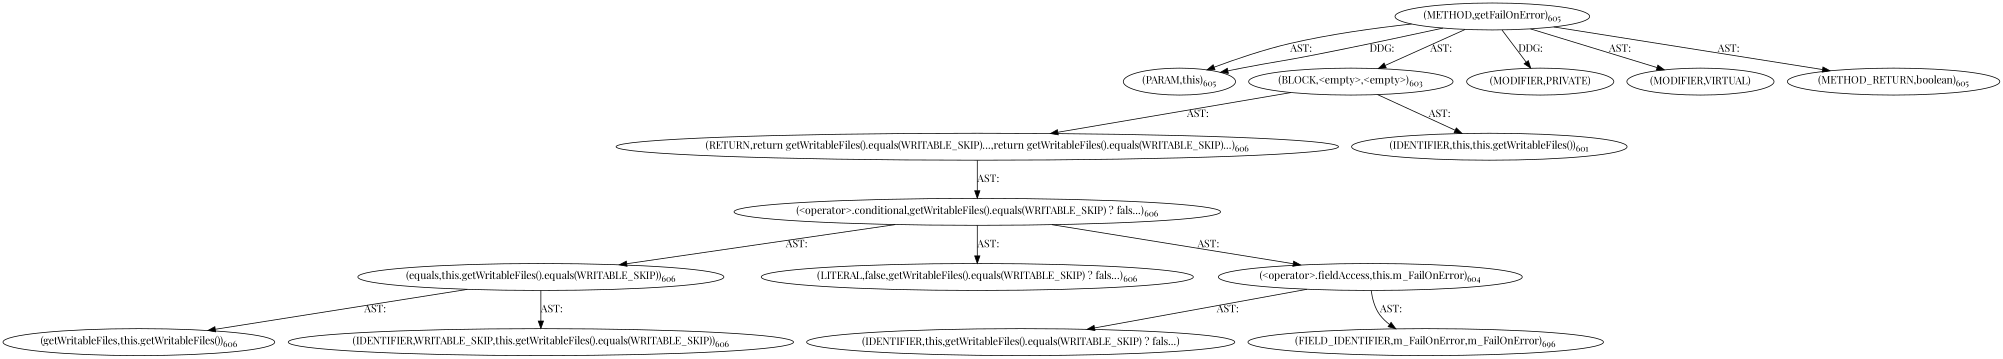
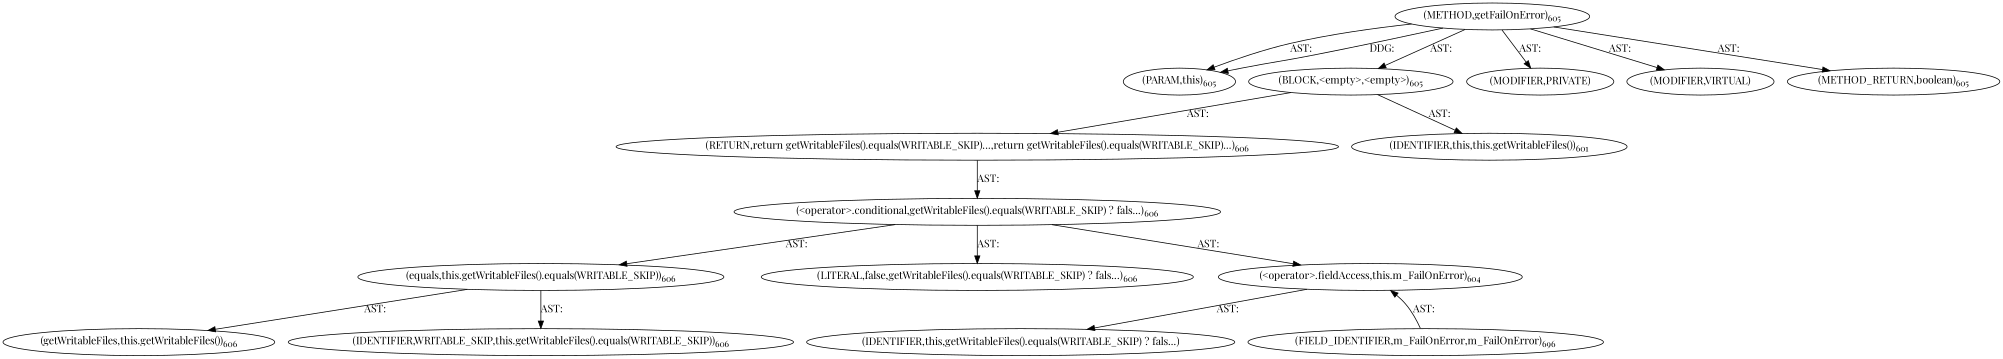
edge "(METHOD,getFailOnError)" -> "(MODIFIER,PRIVATE)": label "DDG: " -> "AST: "
node "(BLOCK,<empty>,<empty>)": text "603" -> "605"
edge "(<operator>.fieldAccess,this.m_FailOnError)" -> "(FIELD_IDENTIFIER,m_FailOnError,m_FailOnError)": reversed
